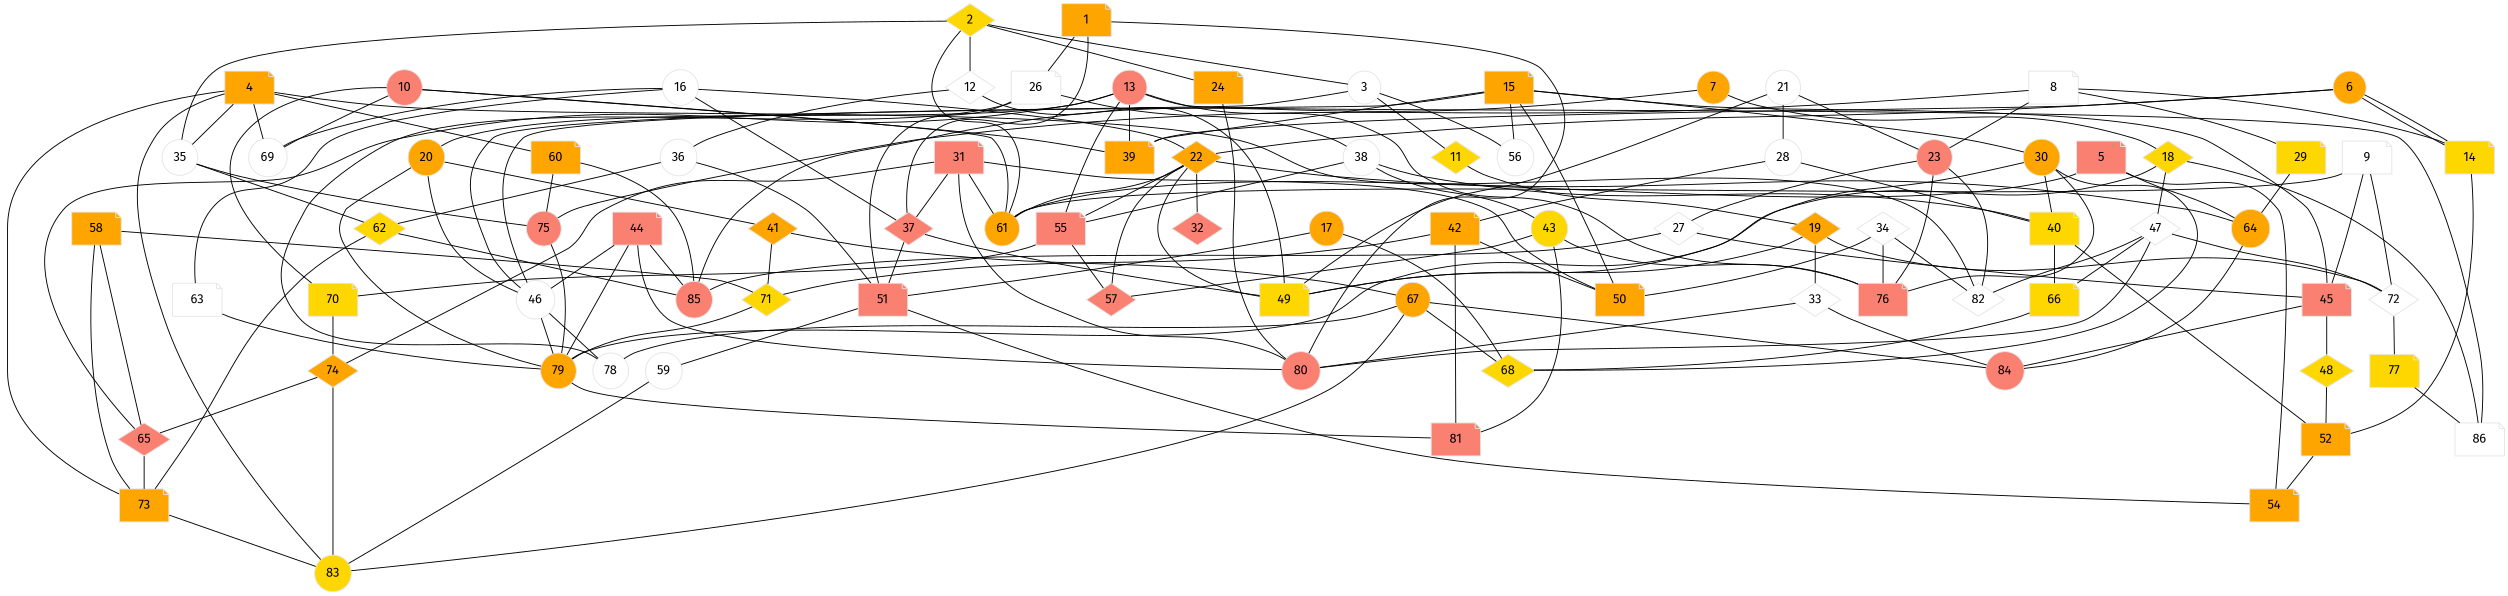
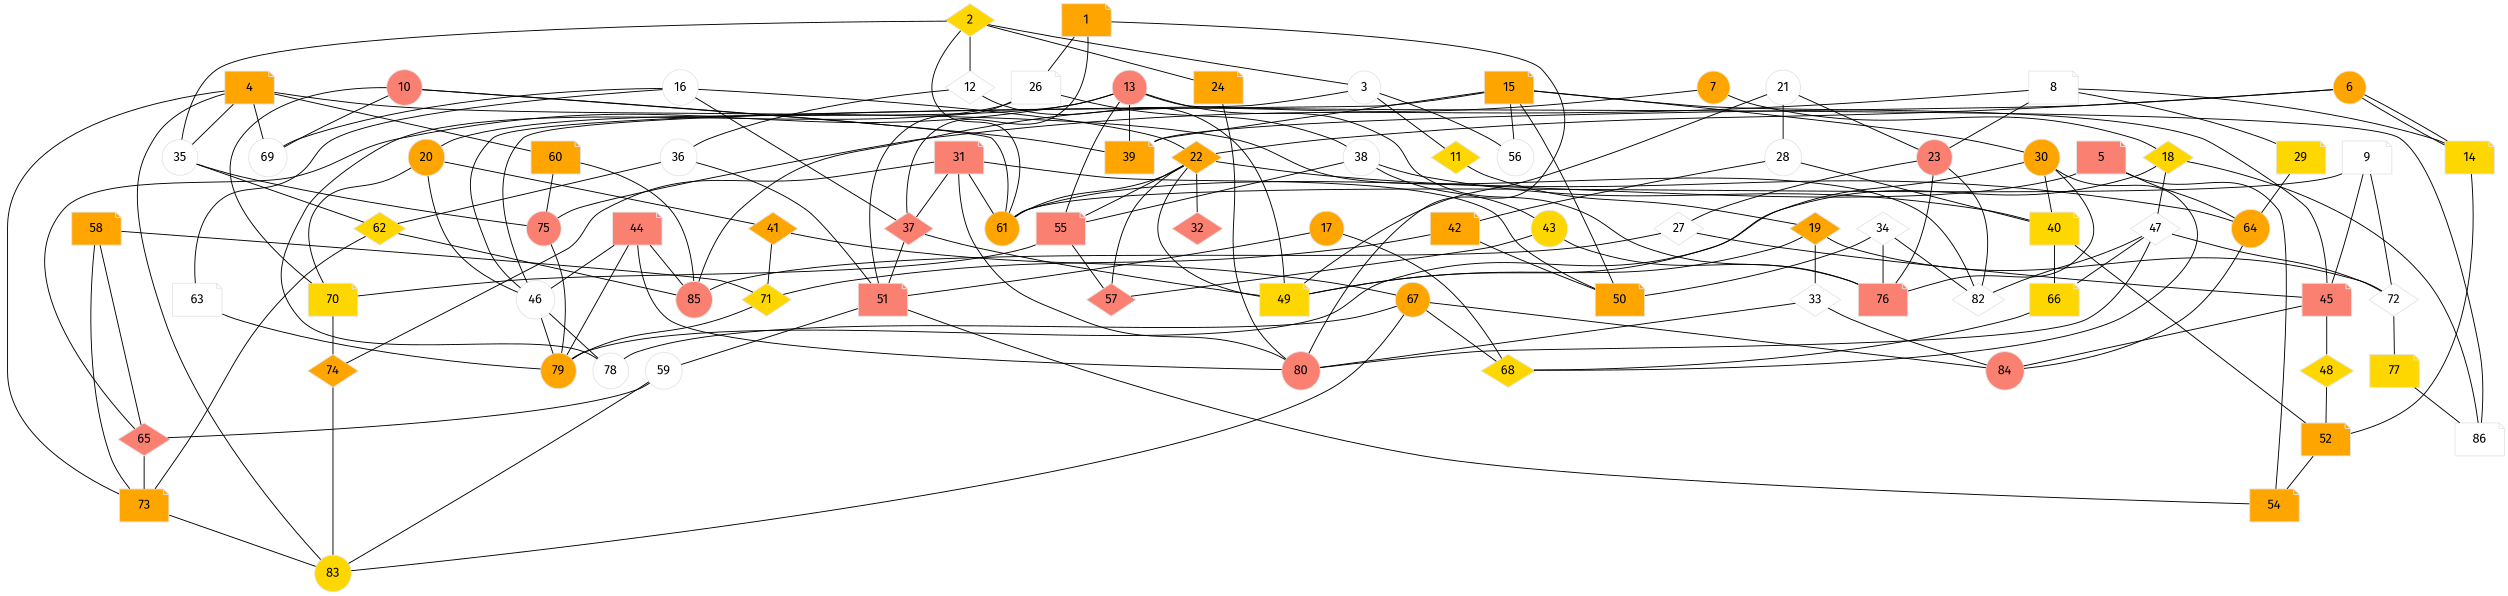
edge "20" -- "79": now "20" -- "70"
edge "74" -- "65": now "59" -- "65"
node "81": removed
